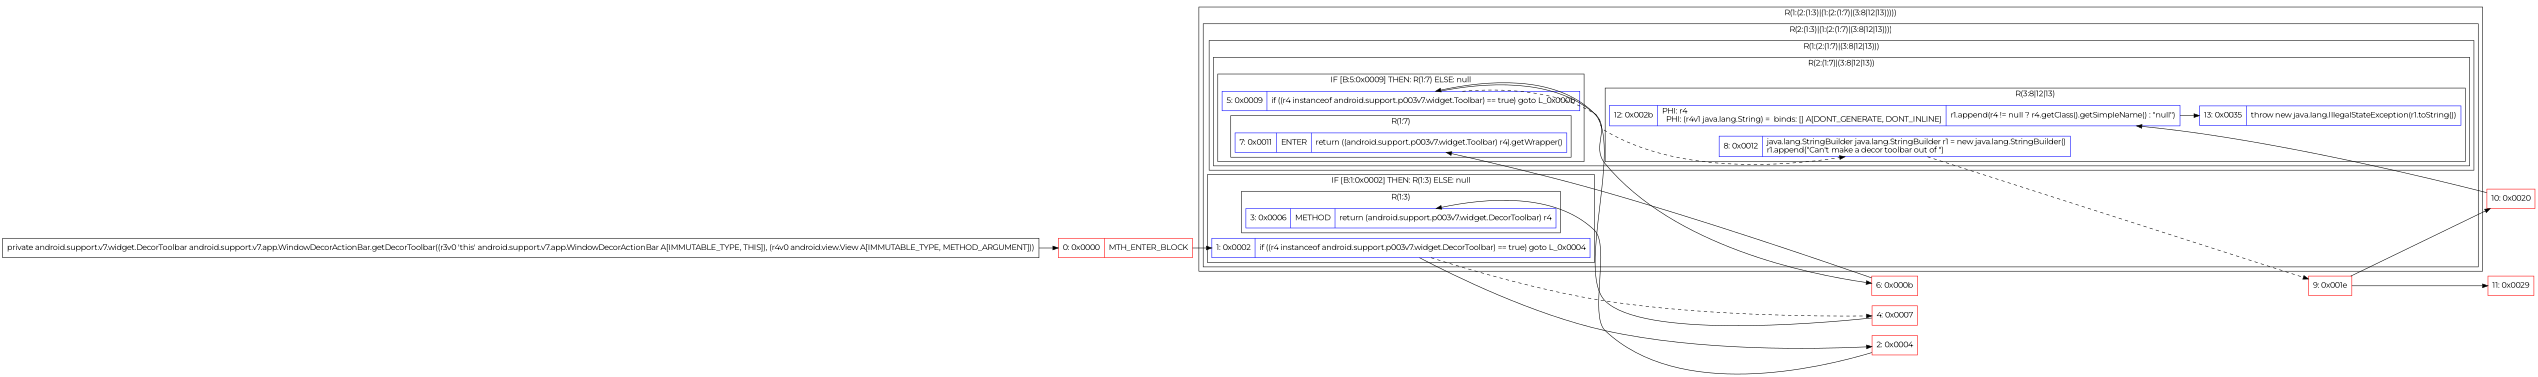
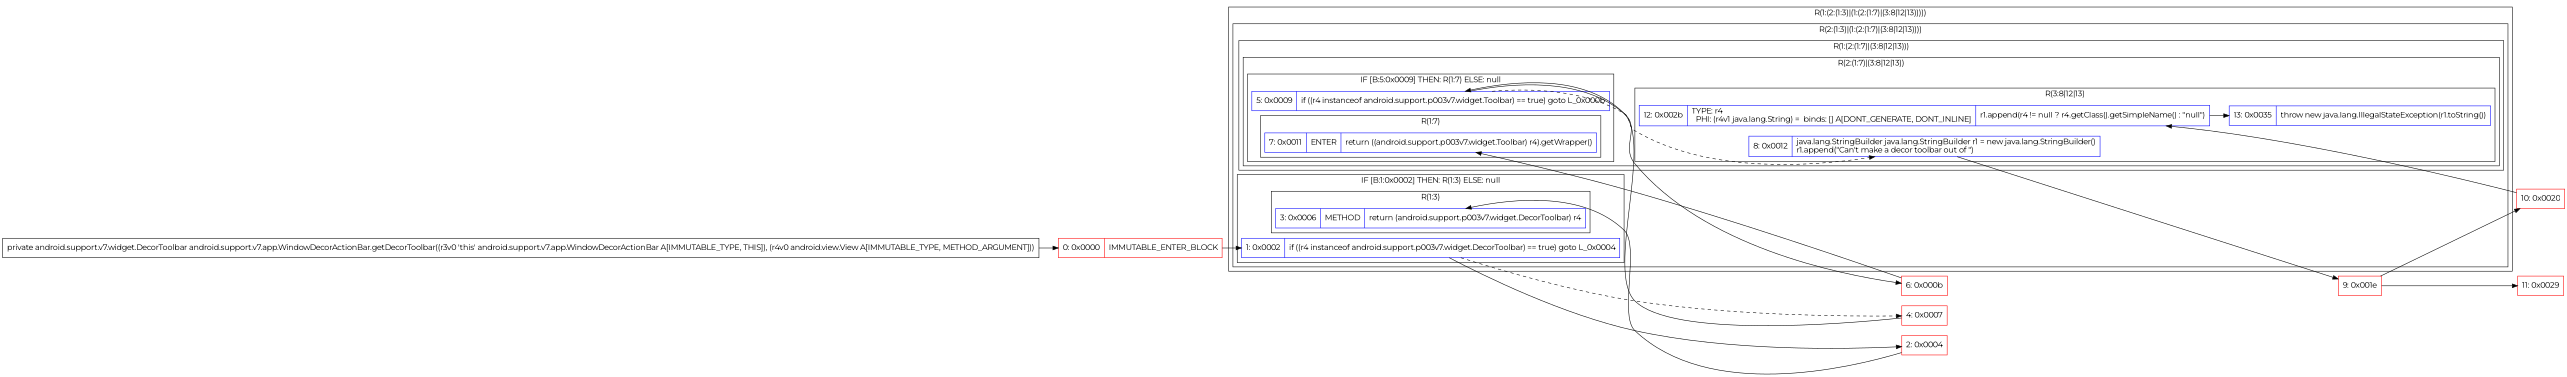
node "12: 0x002b": text "PHI: r4" -> "TYPE: r4"
edge "8: 0x0012" -> "9: 0x001e": style dashed -> solid
node "0: 0x0000": text "MTH_ENTER_BLOCK" -> "IMMUTABLE_ENTER_BLOCK"
